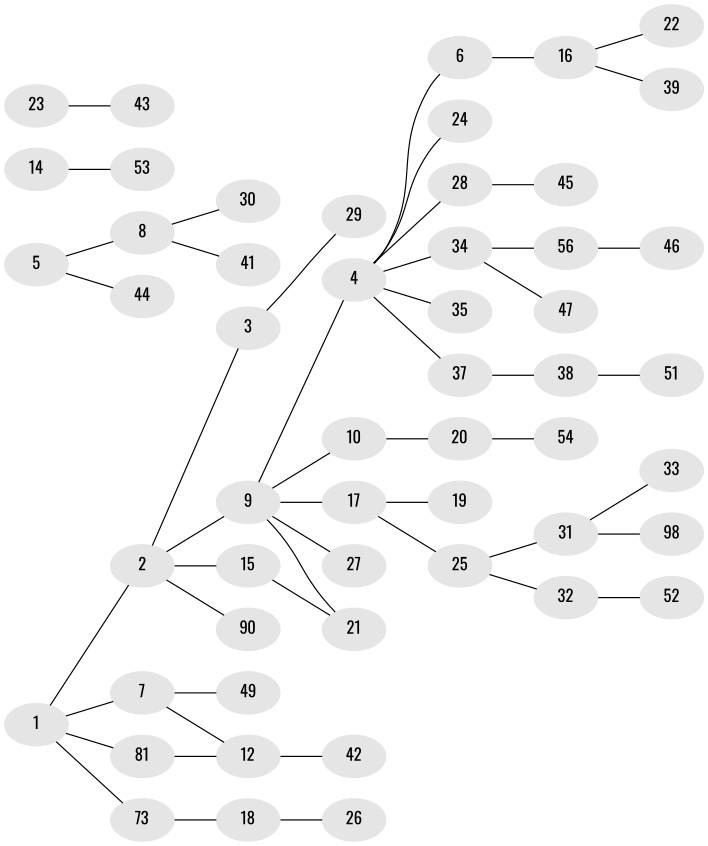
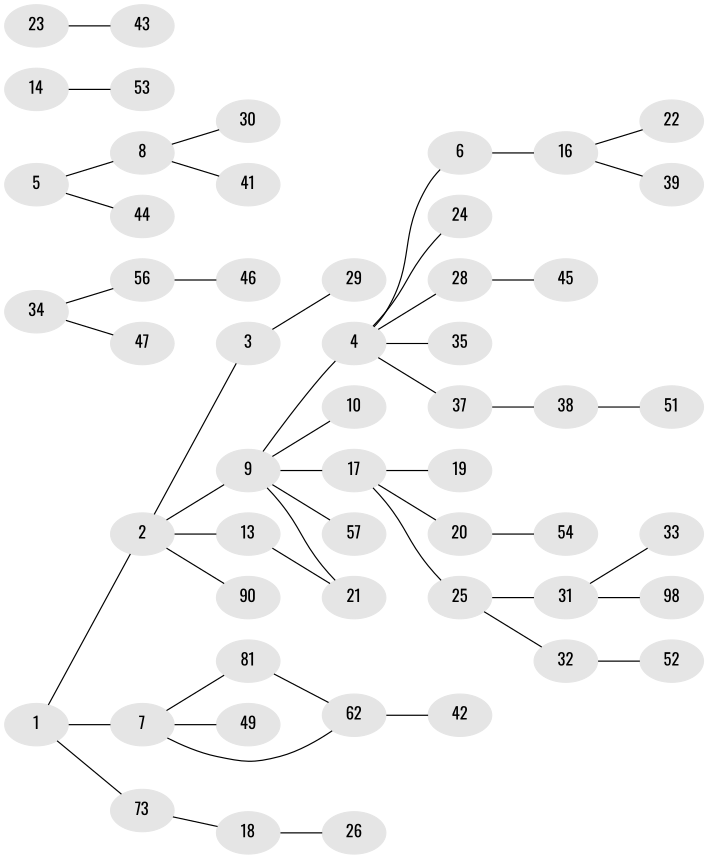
edge "34" -- "4": removed
edge "10" -- "20": now "17" -- "20"
node "15": label "15" -> "13"
node "27": label "27" -> "57"
edge "1" -- "81": now "7" -- "81"
node "12": label "12" -> "62"
